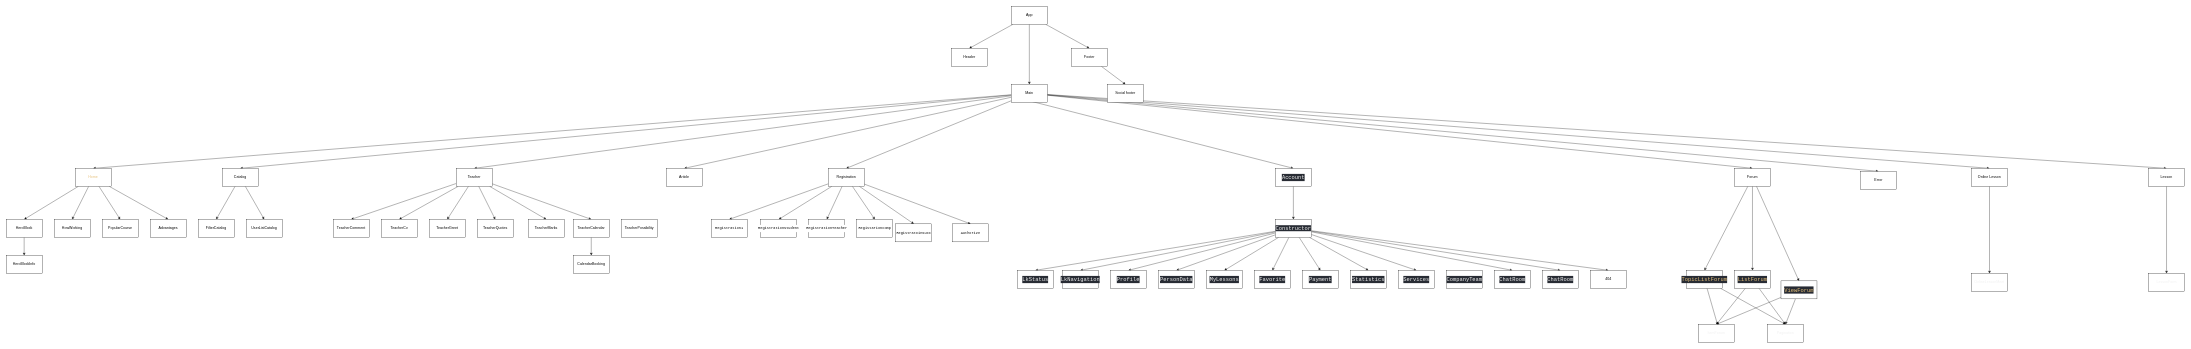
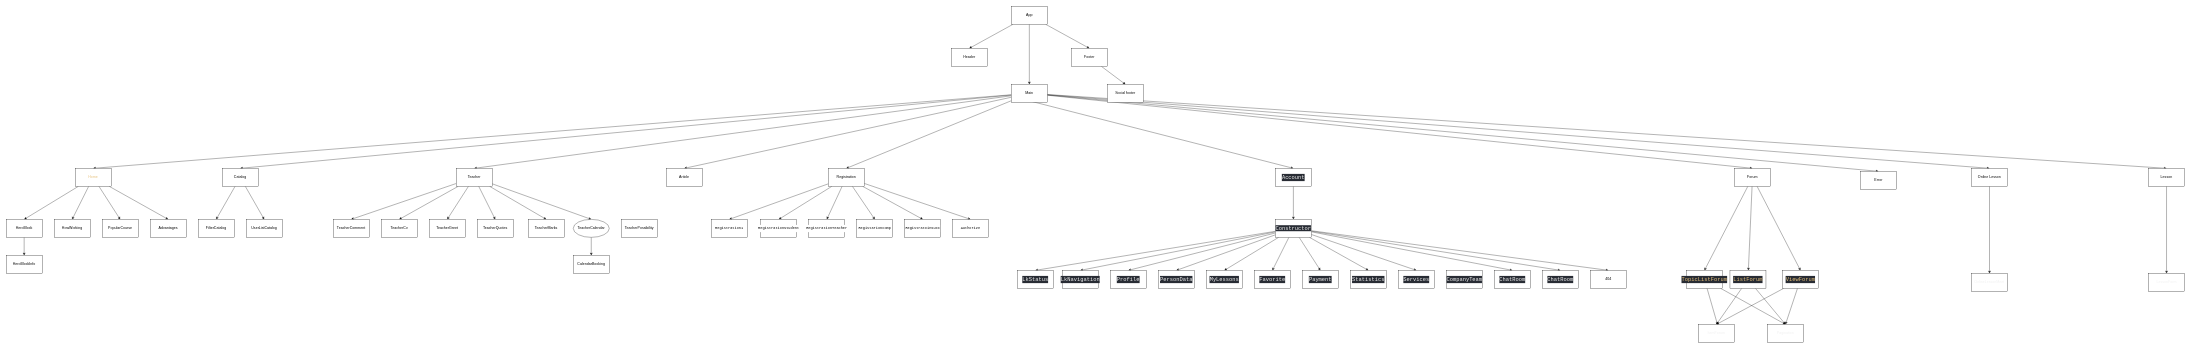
node "TeacherCalendar": shape rectangle -> ellipse
node "RegistratoinSucc": moved (914, 233) -> (923, 228)
node "Authorize": moved (970, 233) -> (970, 228)
node "ListForum": moved (1752, 279) -> (1748, 279)
node "ViewForum": moved (1799, 290) -> (1800, 279)
